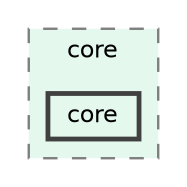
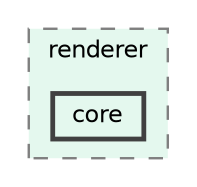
cluster "core": label "core" -> "renderer"
